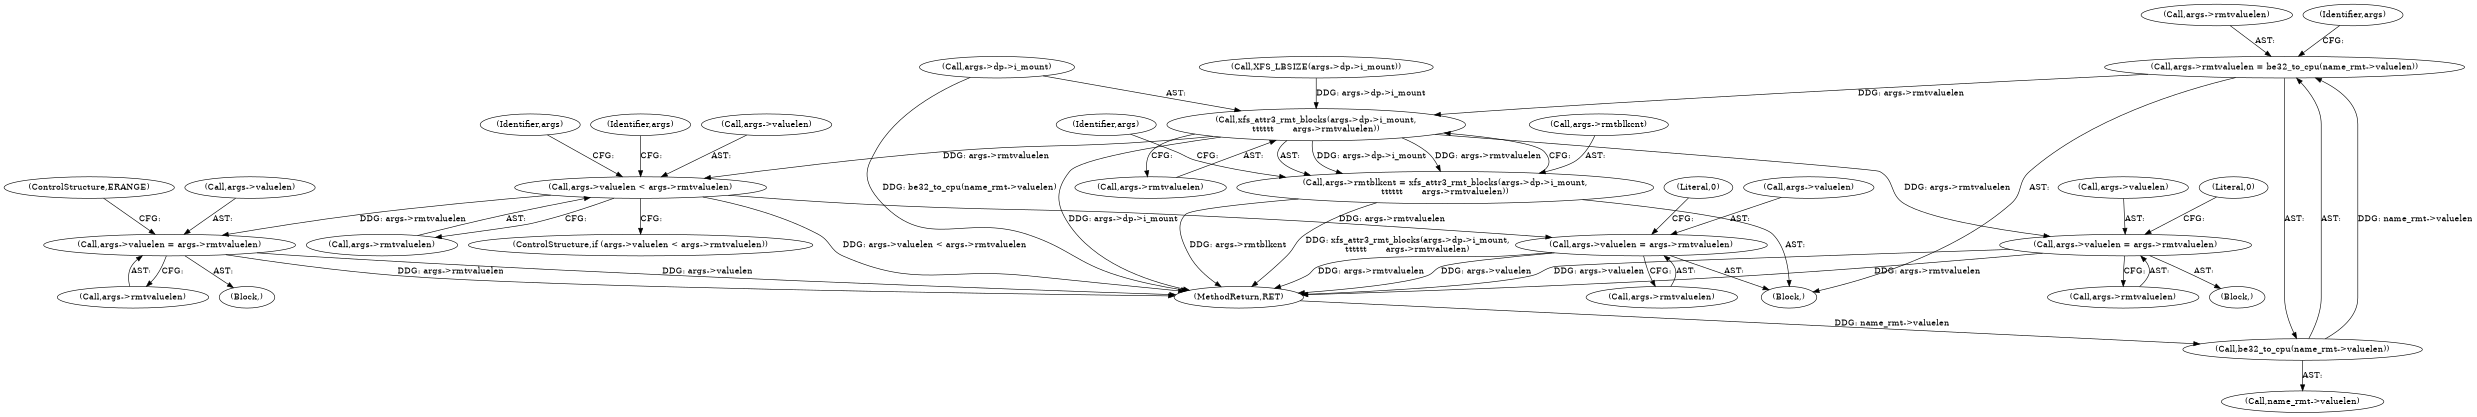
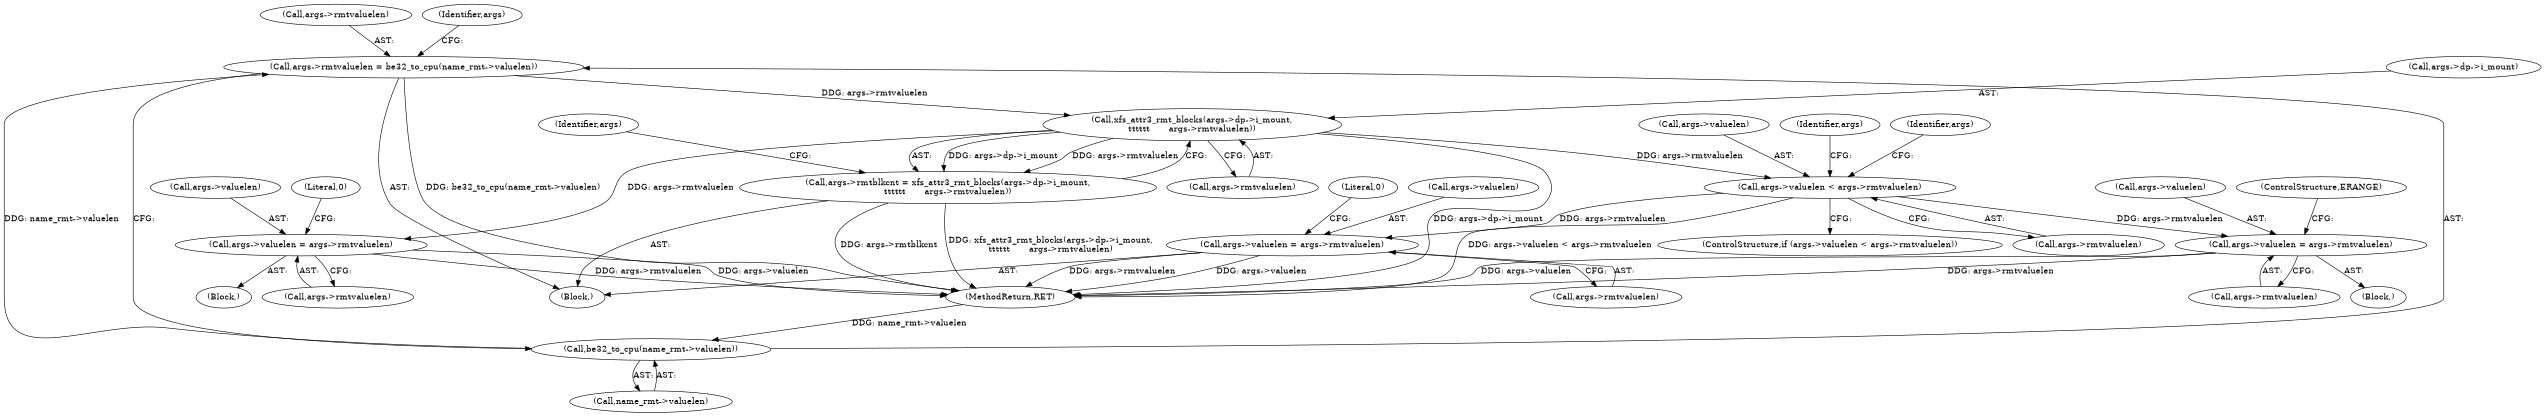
node "(Call,XFS_LBSIZE(args->dp->i_mount))": removed
node "(Call,args->rmtblkcnt)": removed
edge "(Call,args->rmtvaluelen = be32_to_cpu(name_rmt->valuelen))" -> "(Call,be32_to_cpu(name_rmt->valuelen))": label "AST: " -> "CFG: "
edge "(Call,args->dp->i_mount)" -> "(MethodReturn,RET)": now "(Call,args->rmtvaluelen = be32_to_cpu(name_rmt->valuelen))" -> "(MethodReturn,RET)"
edge "(Call,name_rmt->valuelen)" -> "(Call,be32_to_cpu(name_rmt->valuelen))": added, label "AST:"
